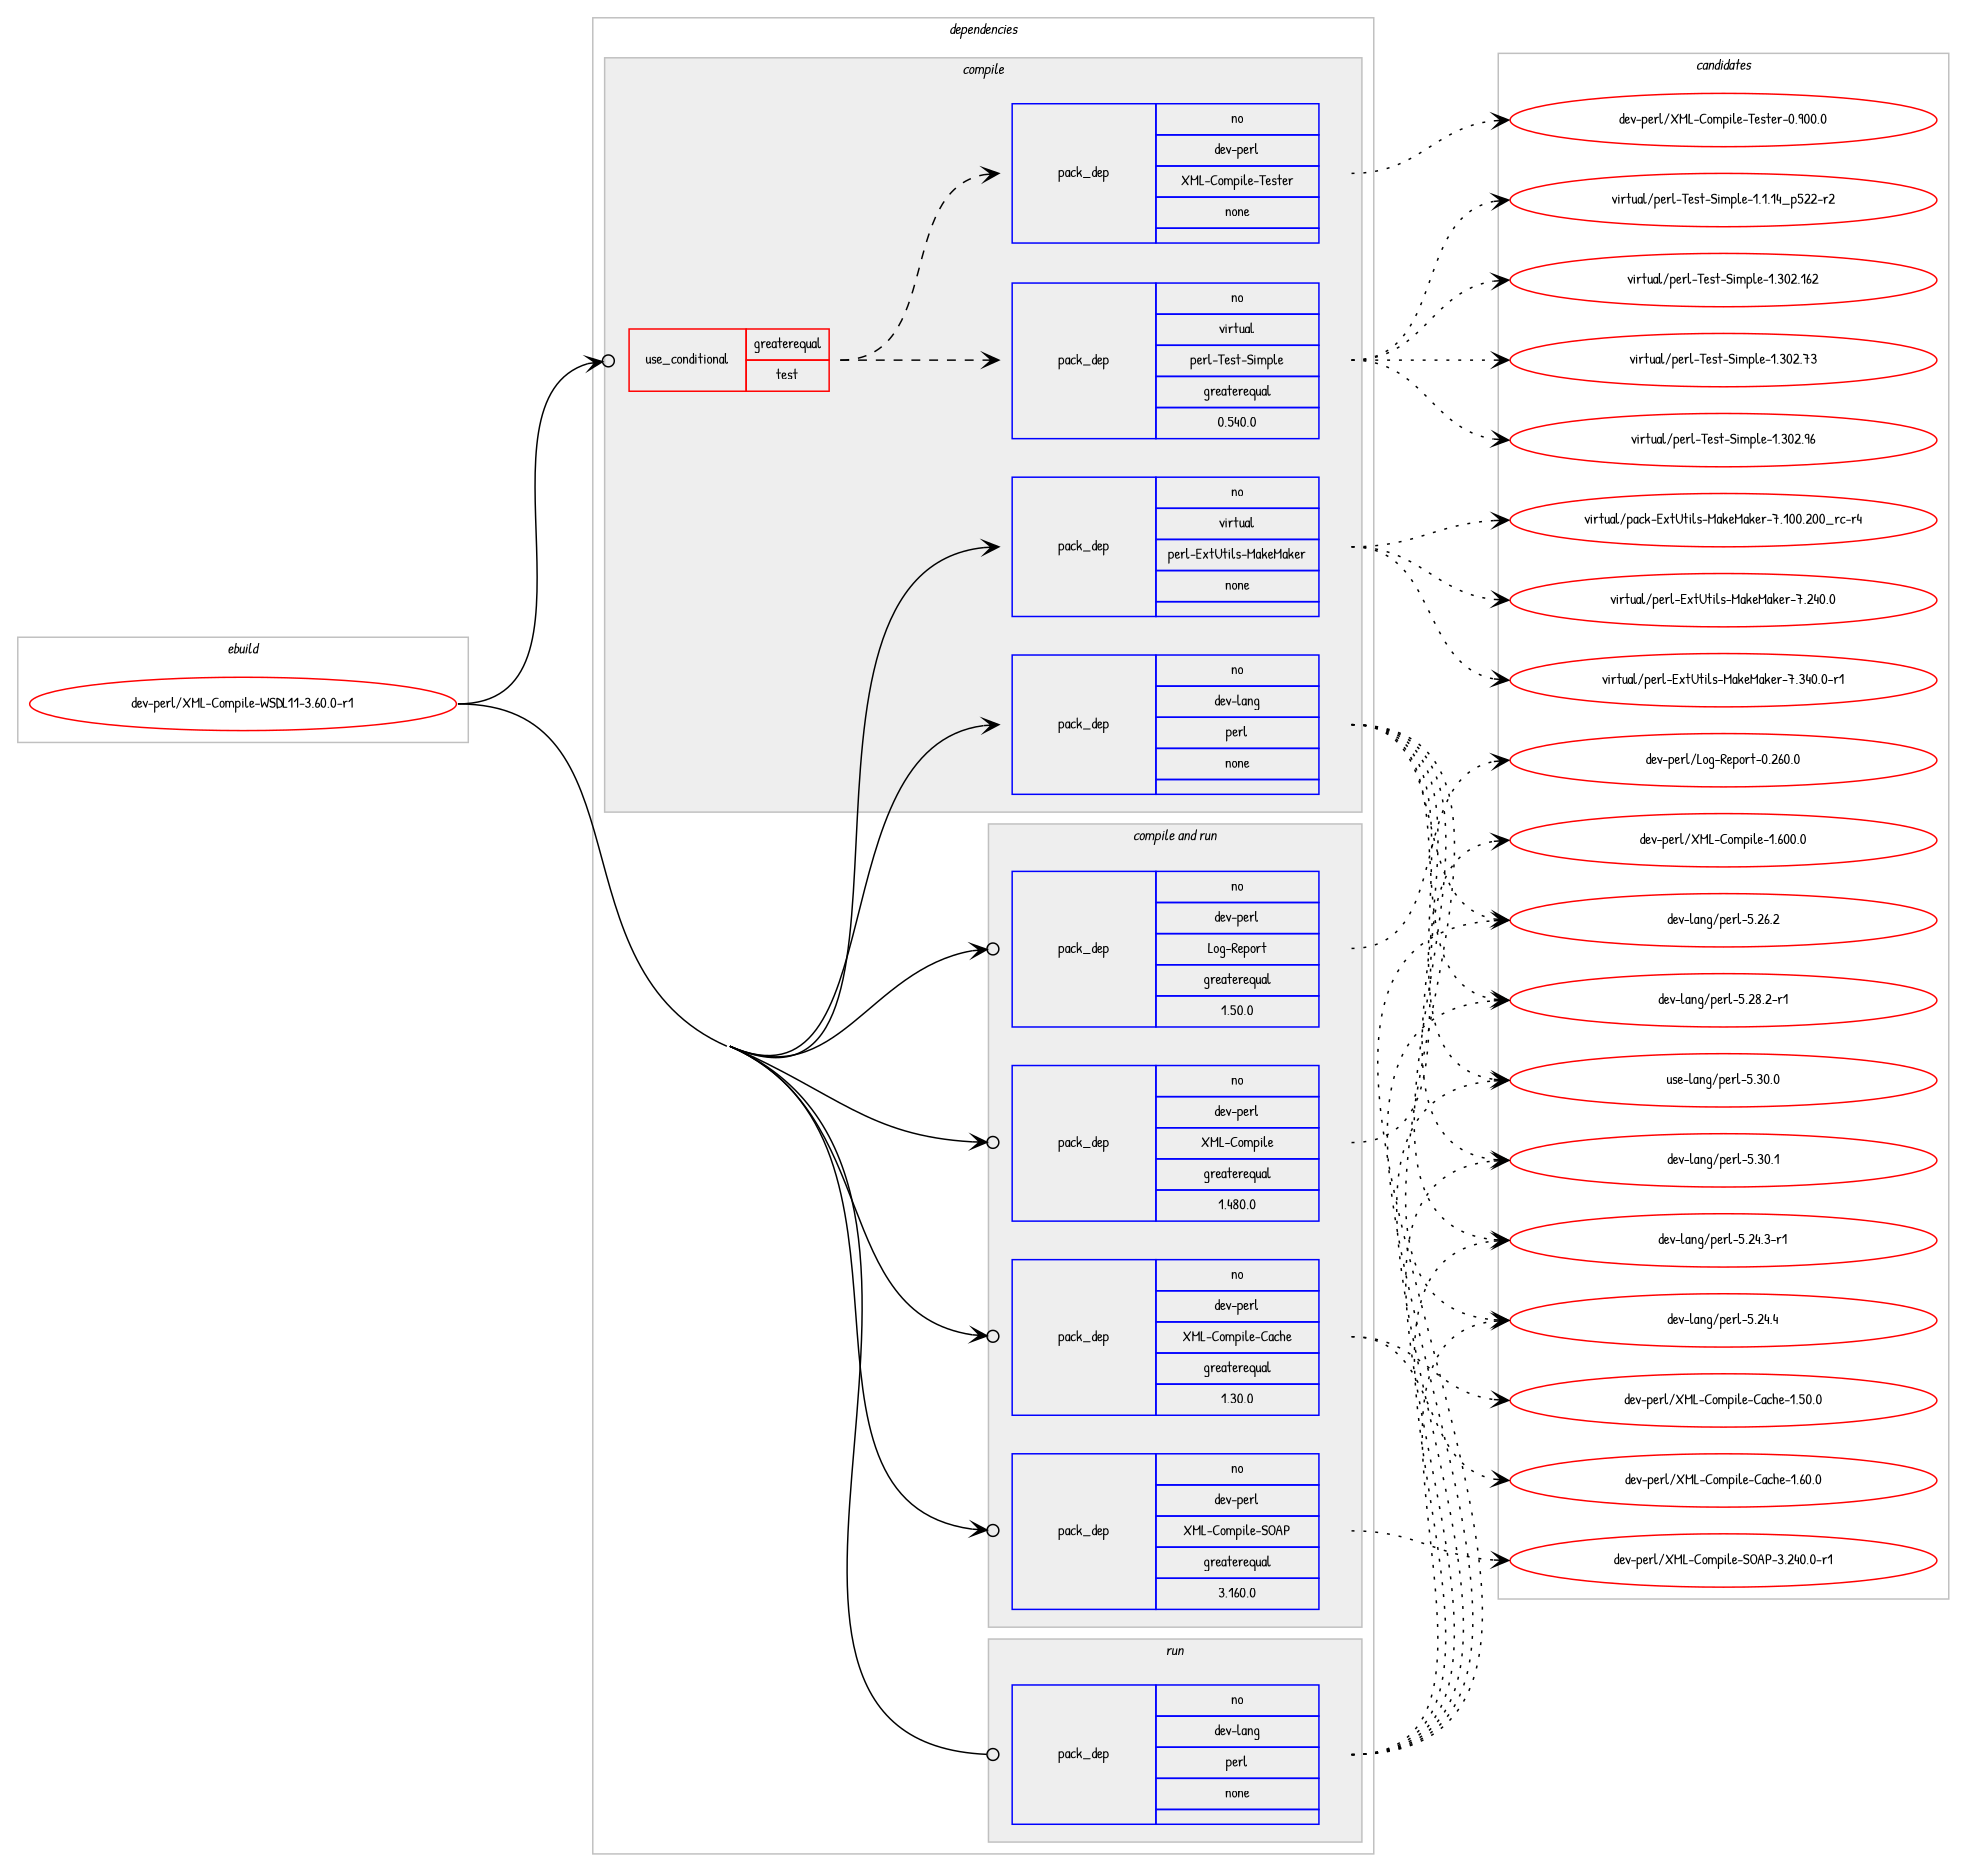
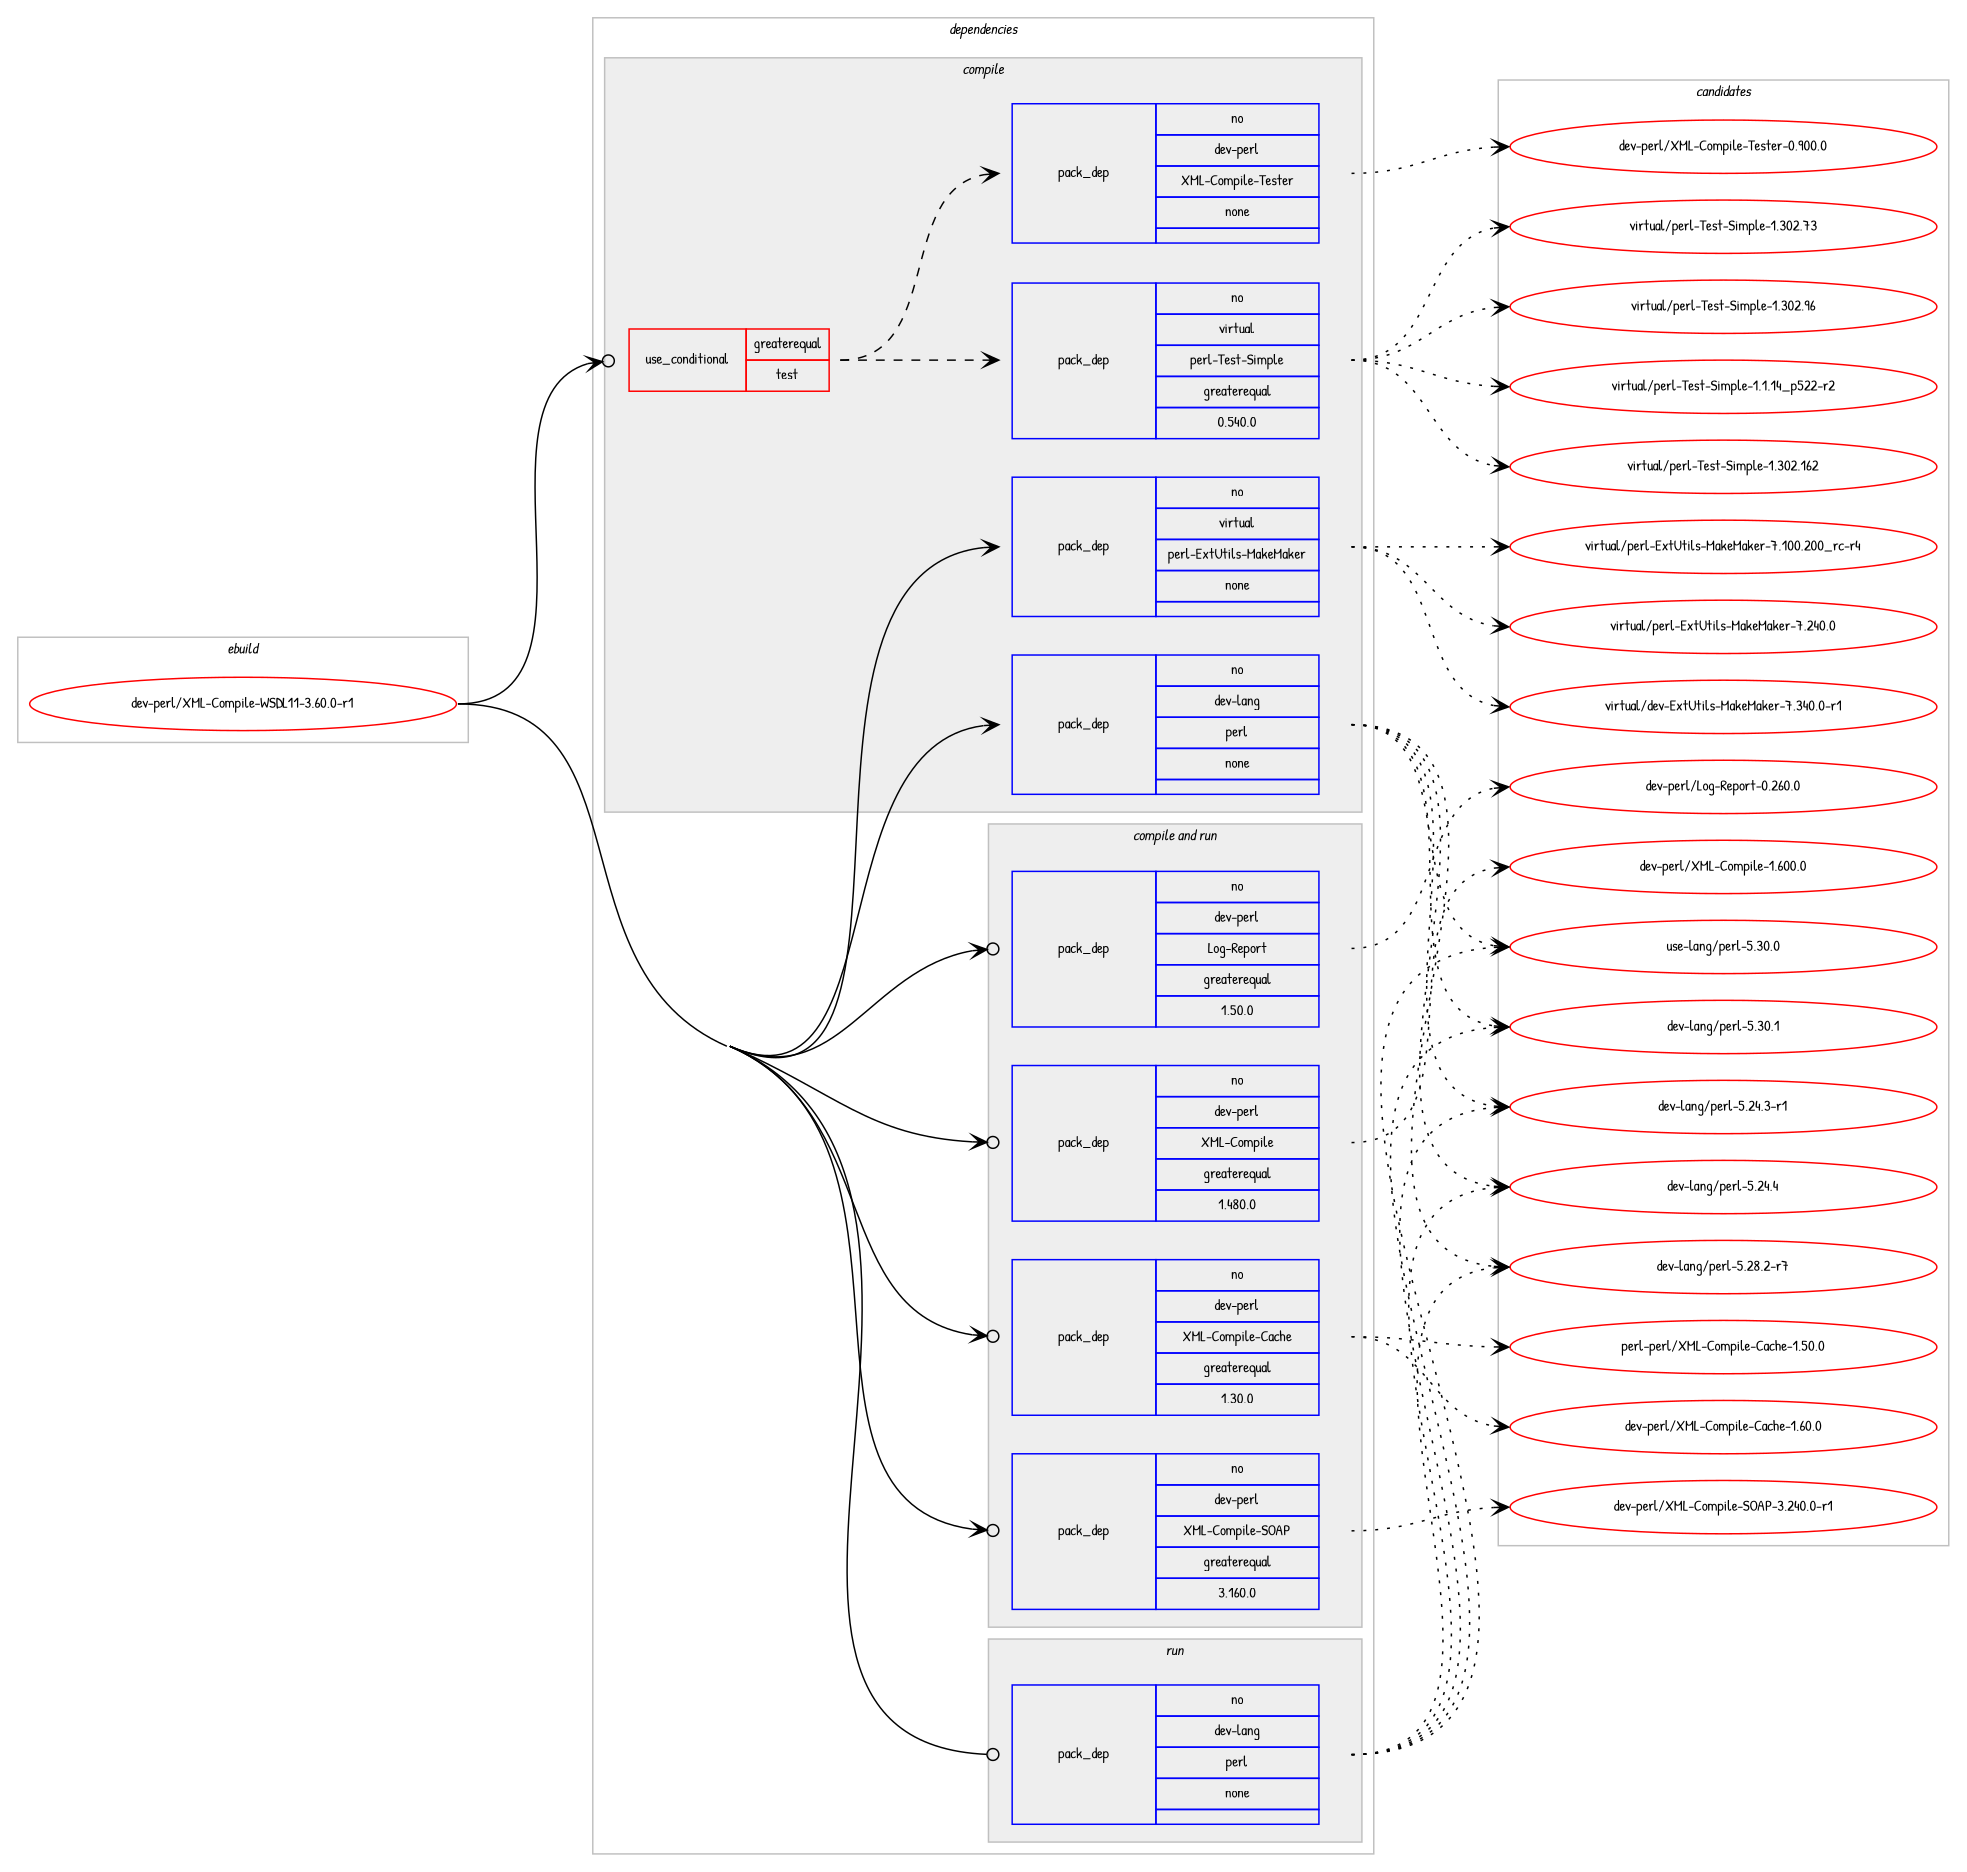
node "virtual/pack-ExtUtils-MakeMaker-7.100.200_rc-r4": label "virtual/pack-ExtUtils-MakeMaker-7.100.200_rc-r4" -> "virtual/perl-ExtUtils-MakeMaker-7.100.200_rc-r4"
node "virtual/perl-ExtUtils-MakeMaker-7.340.0-r1": label "virtual/perl-ExtUtils-MakeMaker-7.340.0-r1" -> "virtual/dev-ExtUtils-MakeMaker-7.340.0-r1"
node "dev-lang/perl-5.26.2": removed
node "dev-lang/perl-5.28.2-r1": label "dev-lang/perl-5.28.2-r1" -> "dev-lang/perl-5.28.2-r7"
node "dev-perl/XML-Compile-Cache-1.50.0": label "dev-perl/XML-Compile-Cache-1.50.0" -> "perl-perl/XML-Compile-Cache-1.50.0"
